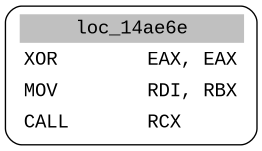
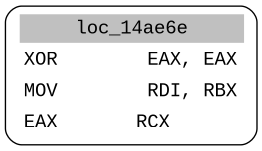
node "loc_14ae6e": text "CALL       RCX" -> "EAX       RCX"
